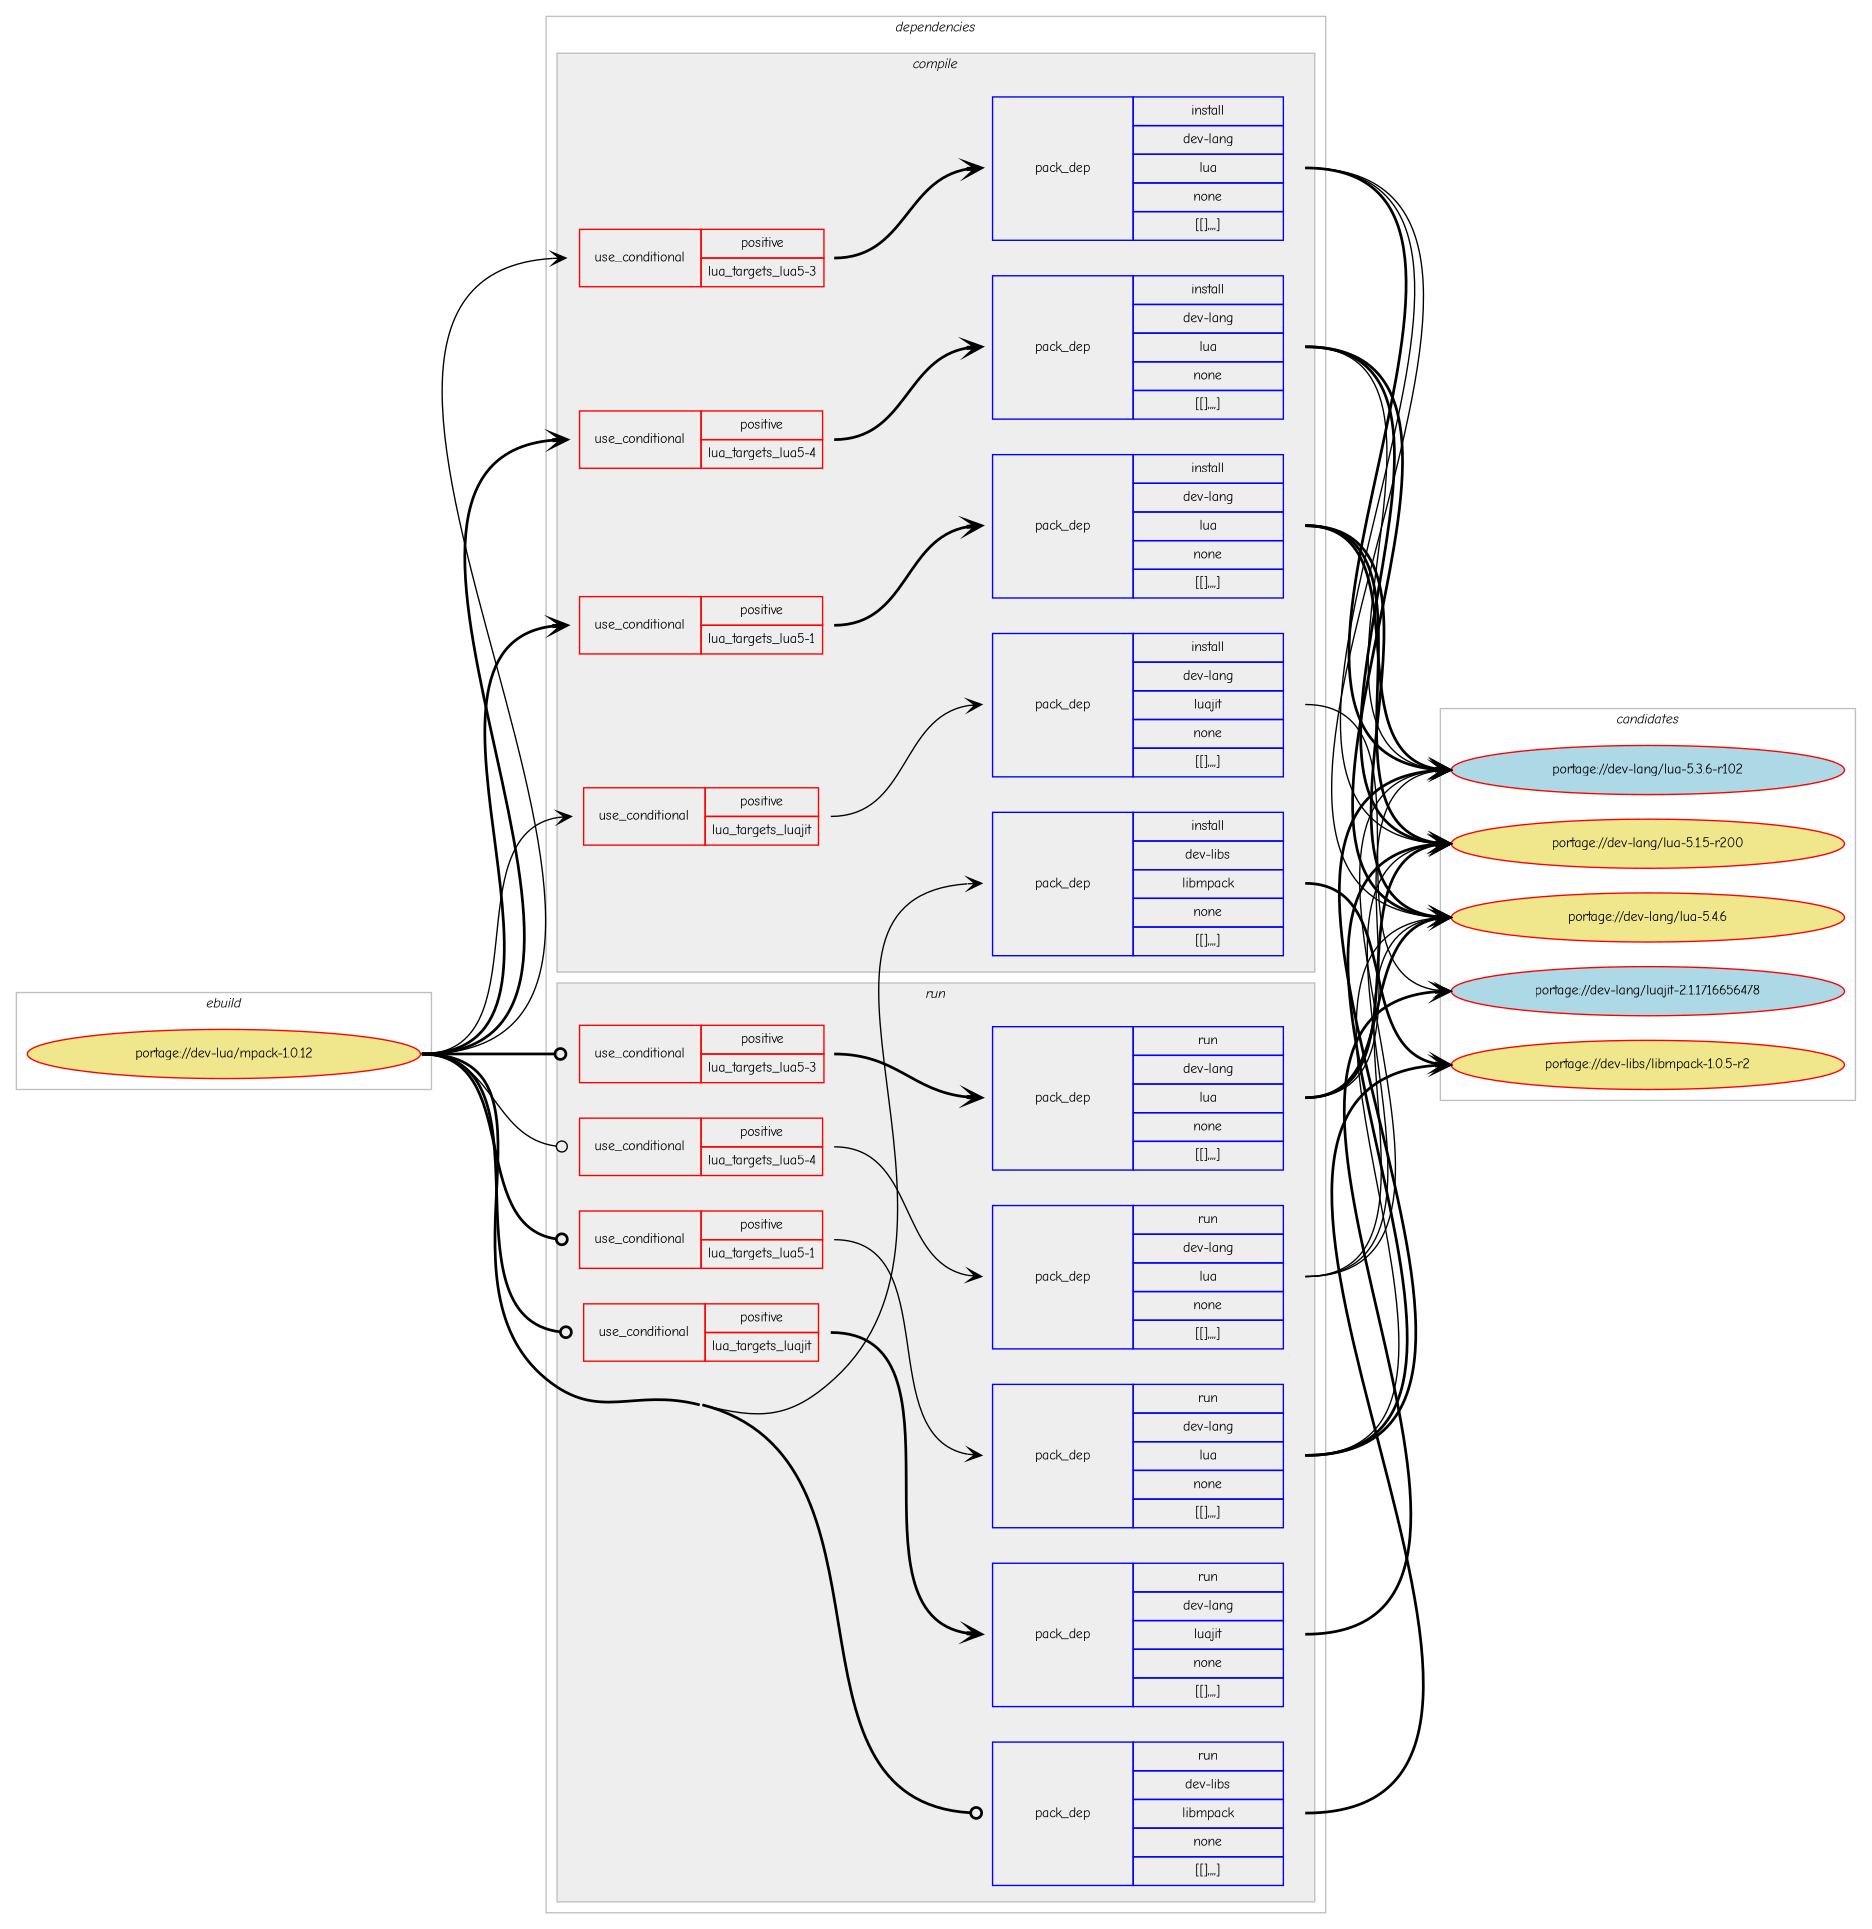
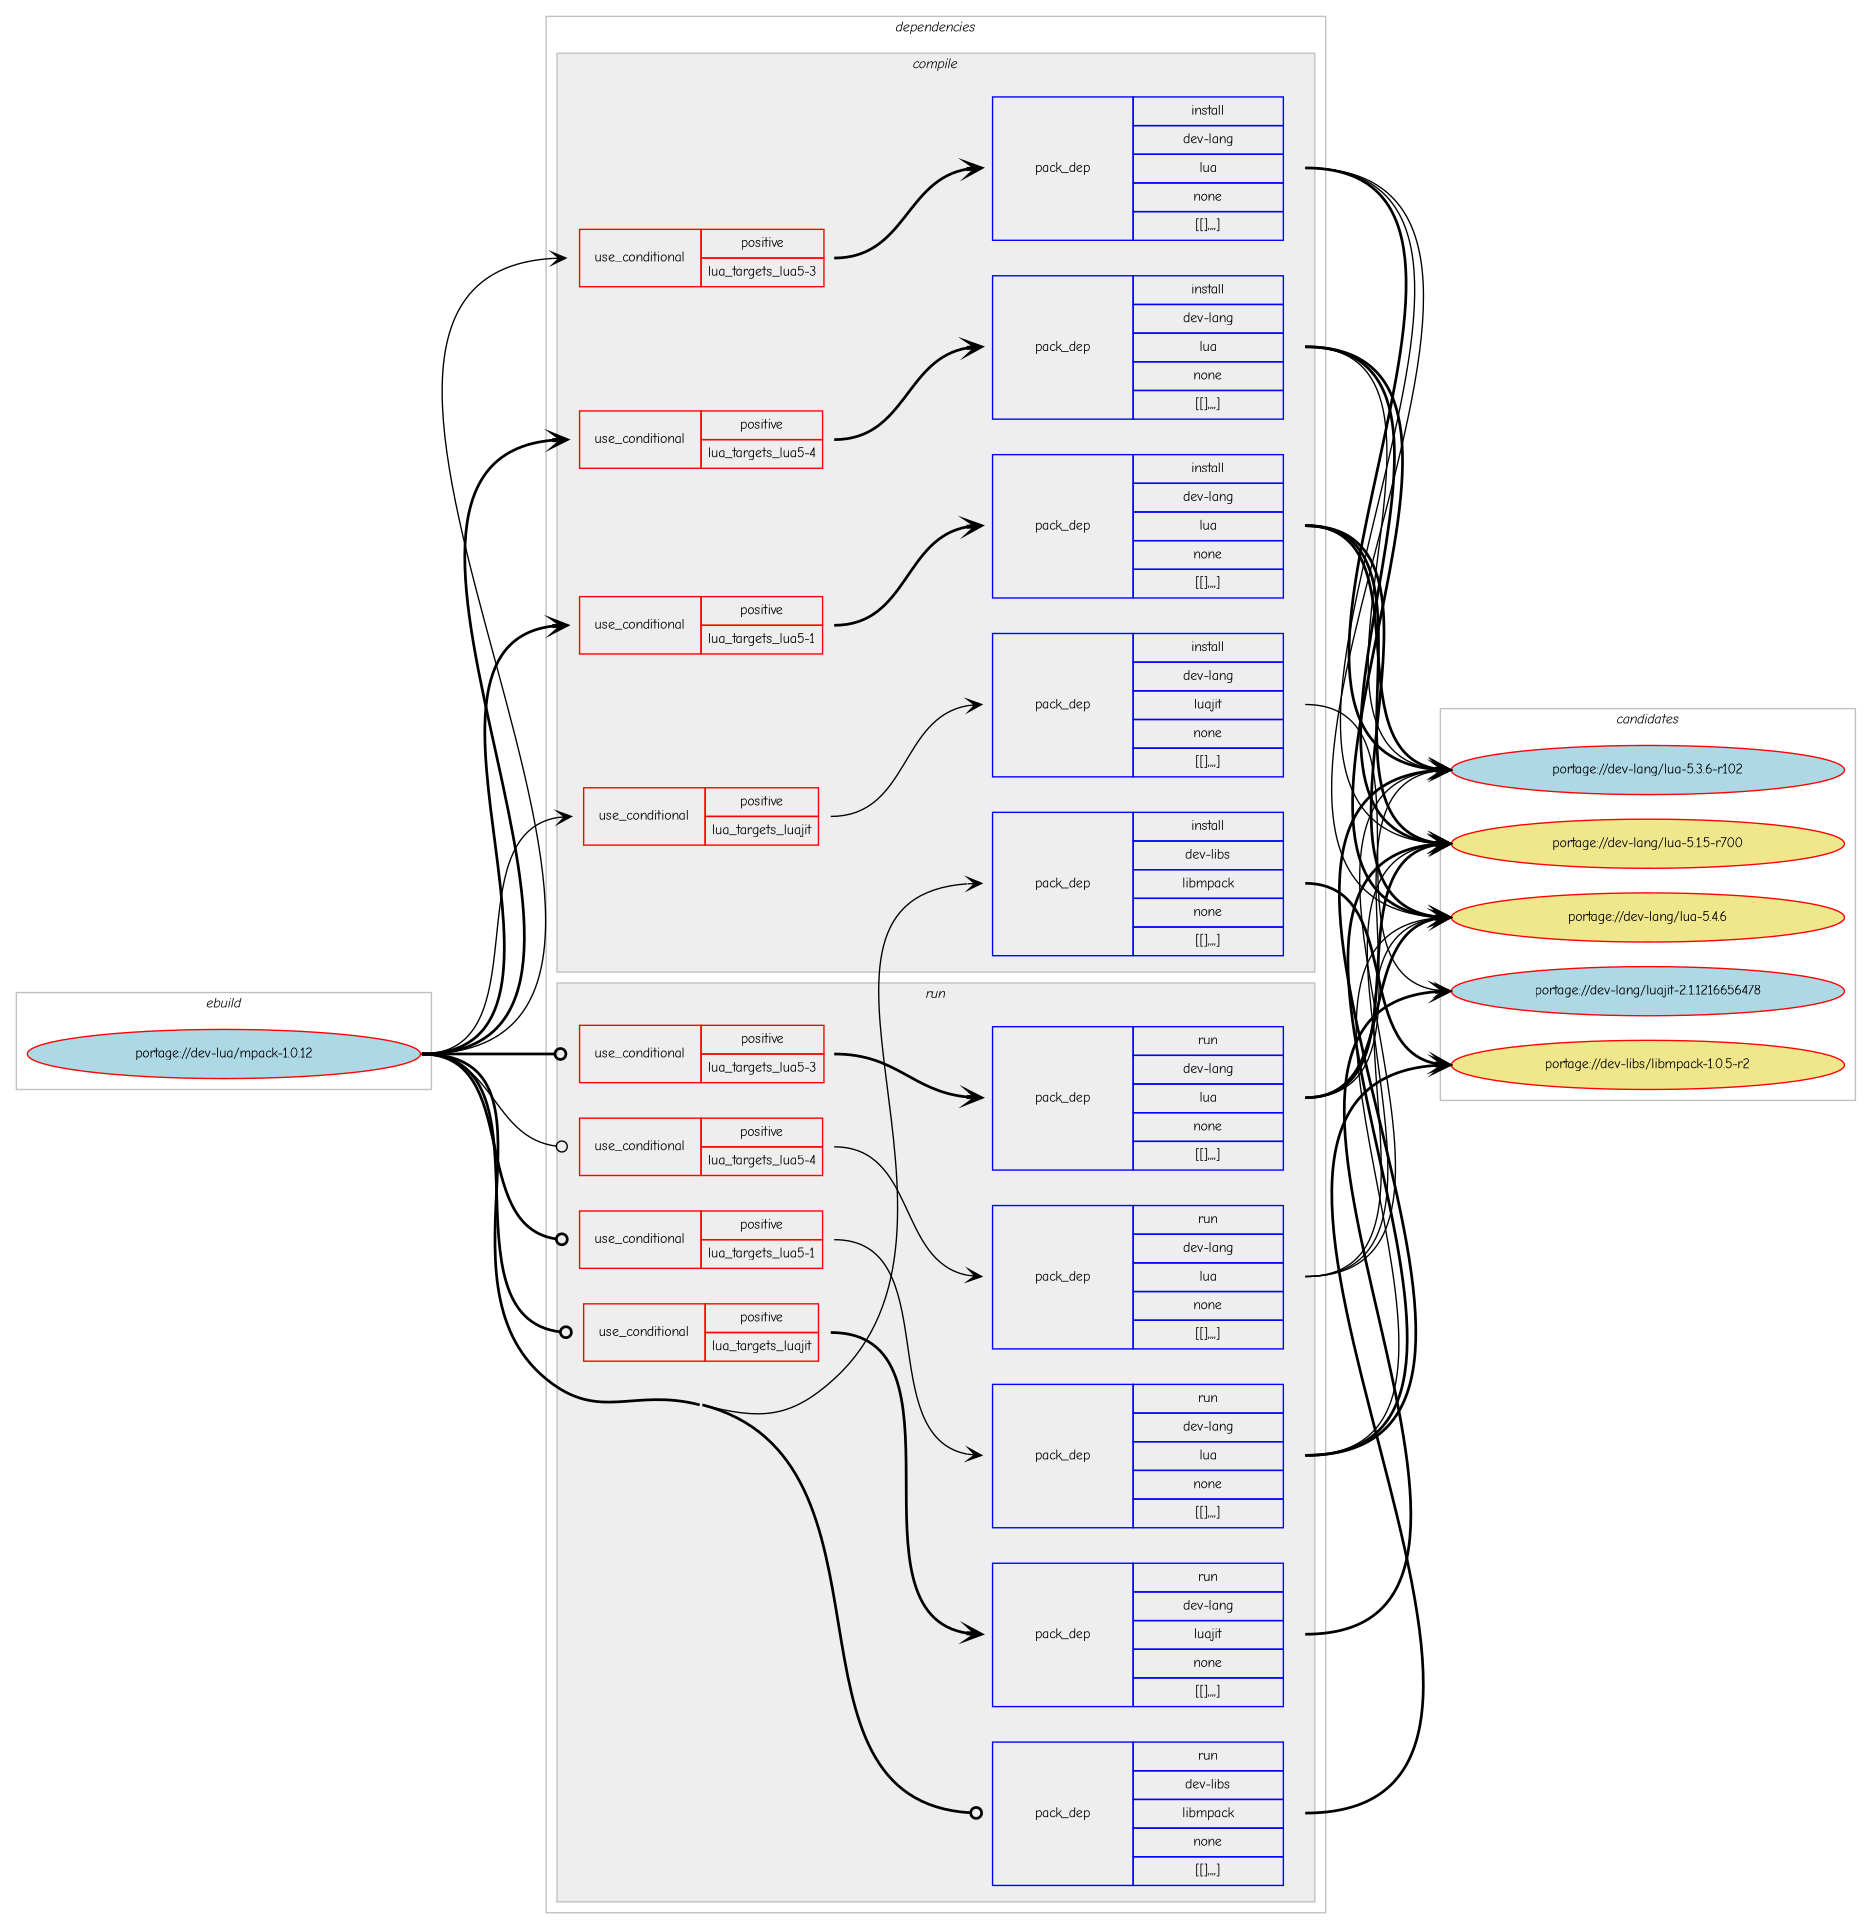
node "portage://dev-lang/lua-5.1.5-r200": label "portage://dev-lang/lua-5.1.5-r200" -> "portage://dev-lang/lua-5.1.5-r700"
node "portage://dev-lang/luajit-2.1.1716656478": label "portage://dev-lang/luajit-2.1.1716656478" -> "portage://dev-lang/luajit-2.1.1216656478"
node "portage://dev-lua/mpack-1.0.12": fillcolor khaki -> lightblue
